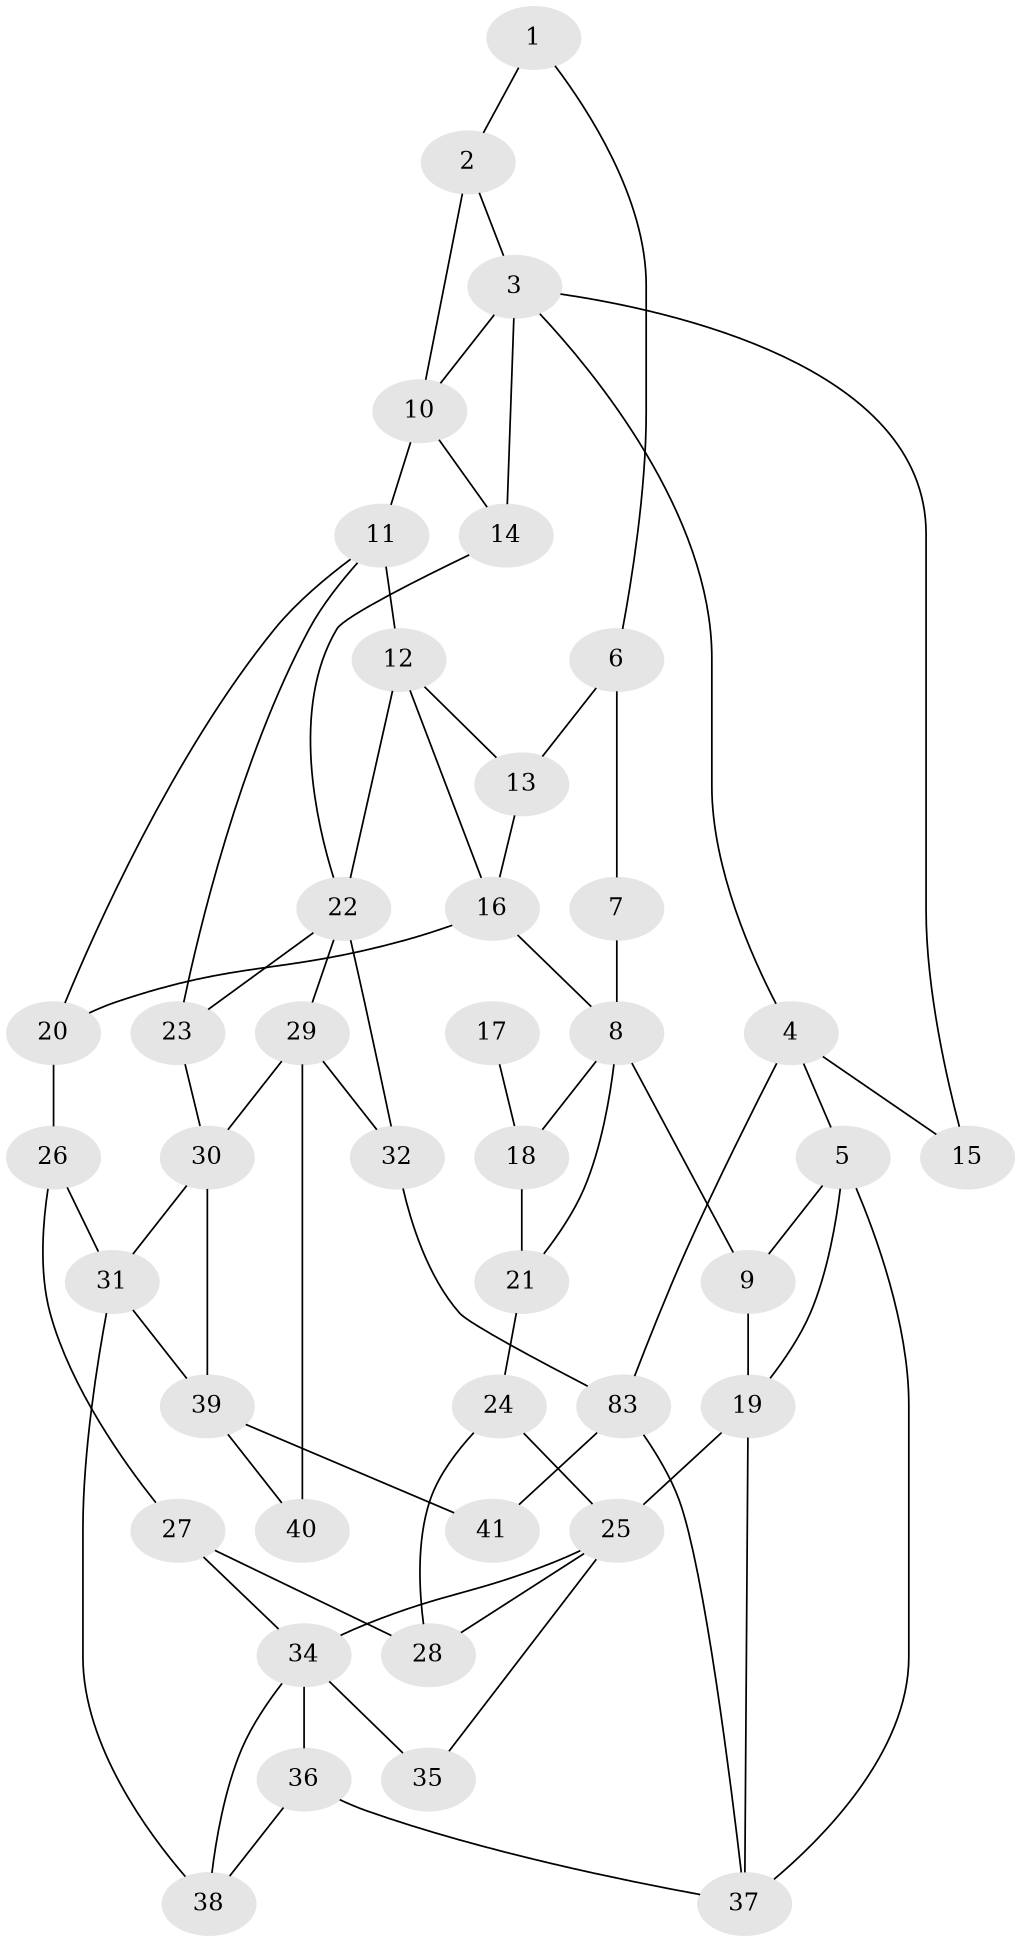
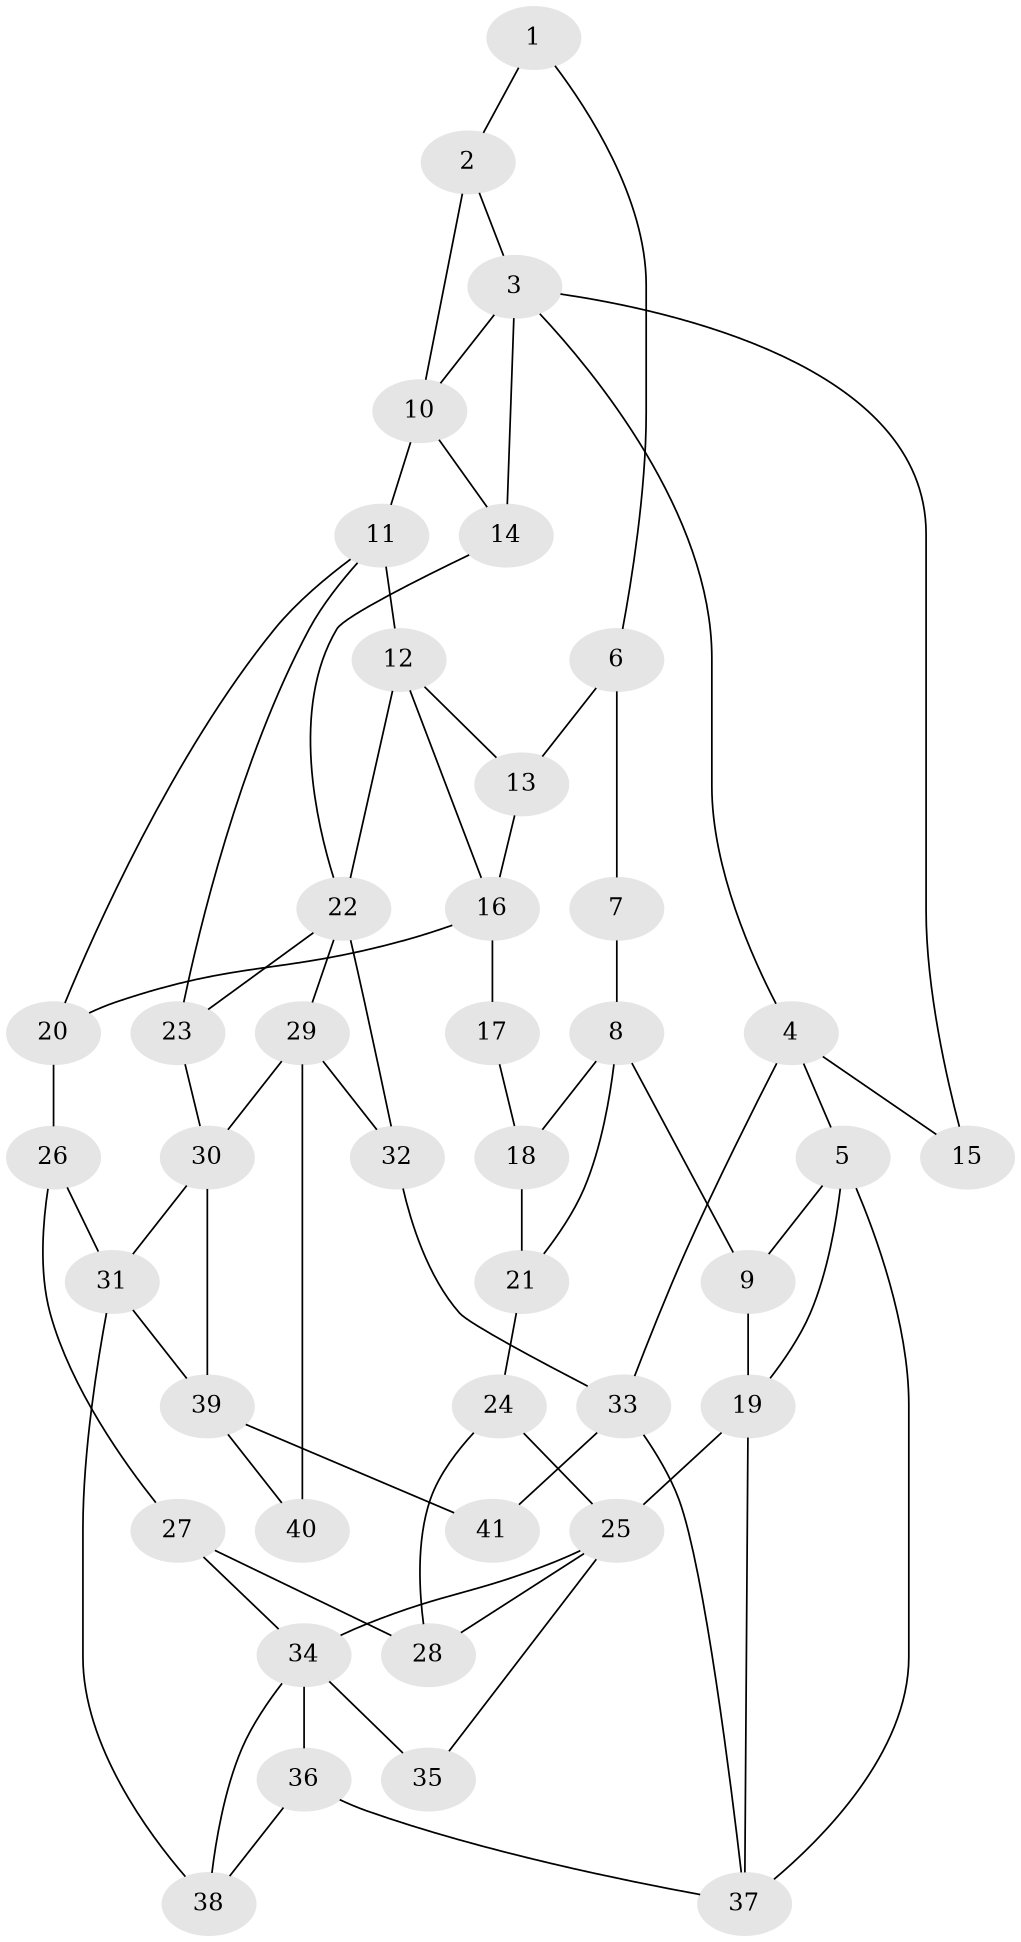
edge "16" -- "8": now "16" -- "17"
node "83": label "83" -> "33"
